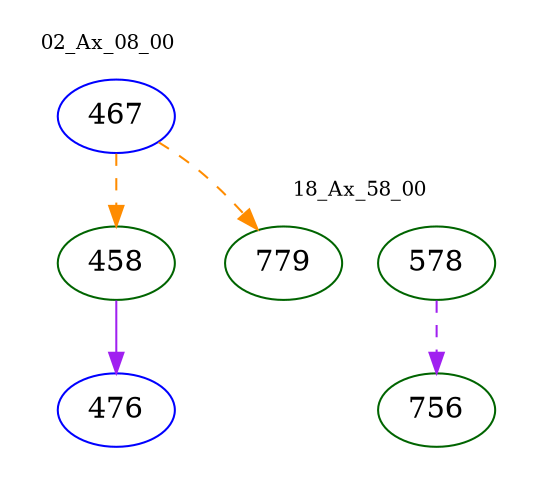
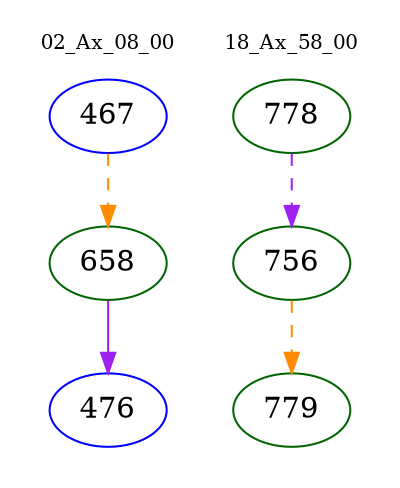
edge "467" -> "779": now "756" -> "779"
node "458": label "458" -> "658"
node "578": label "578" -> "778"
